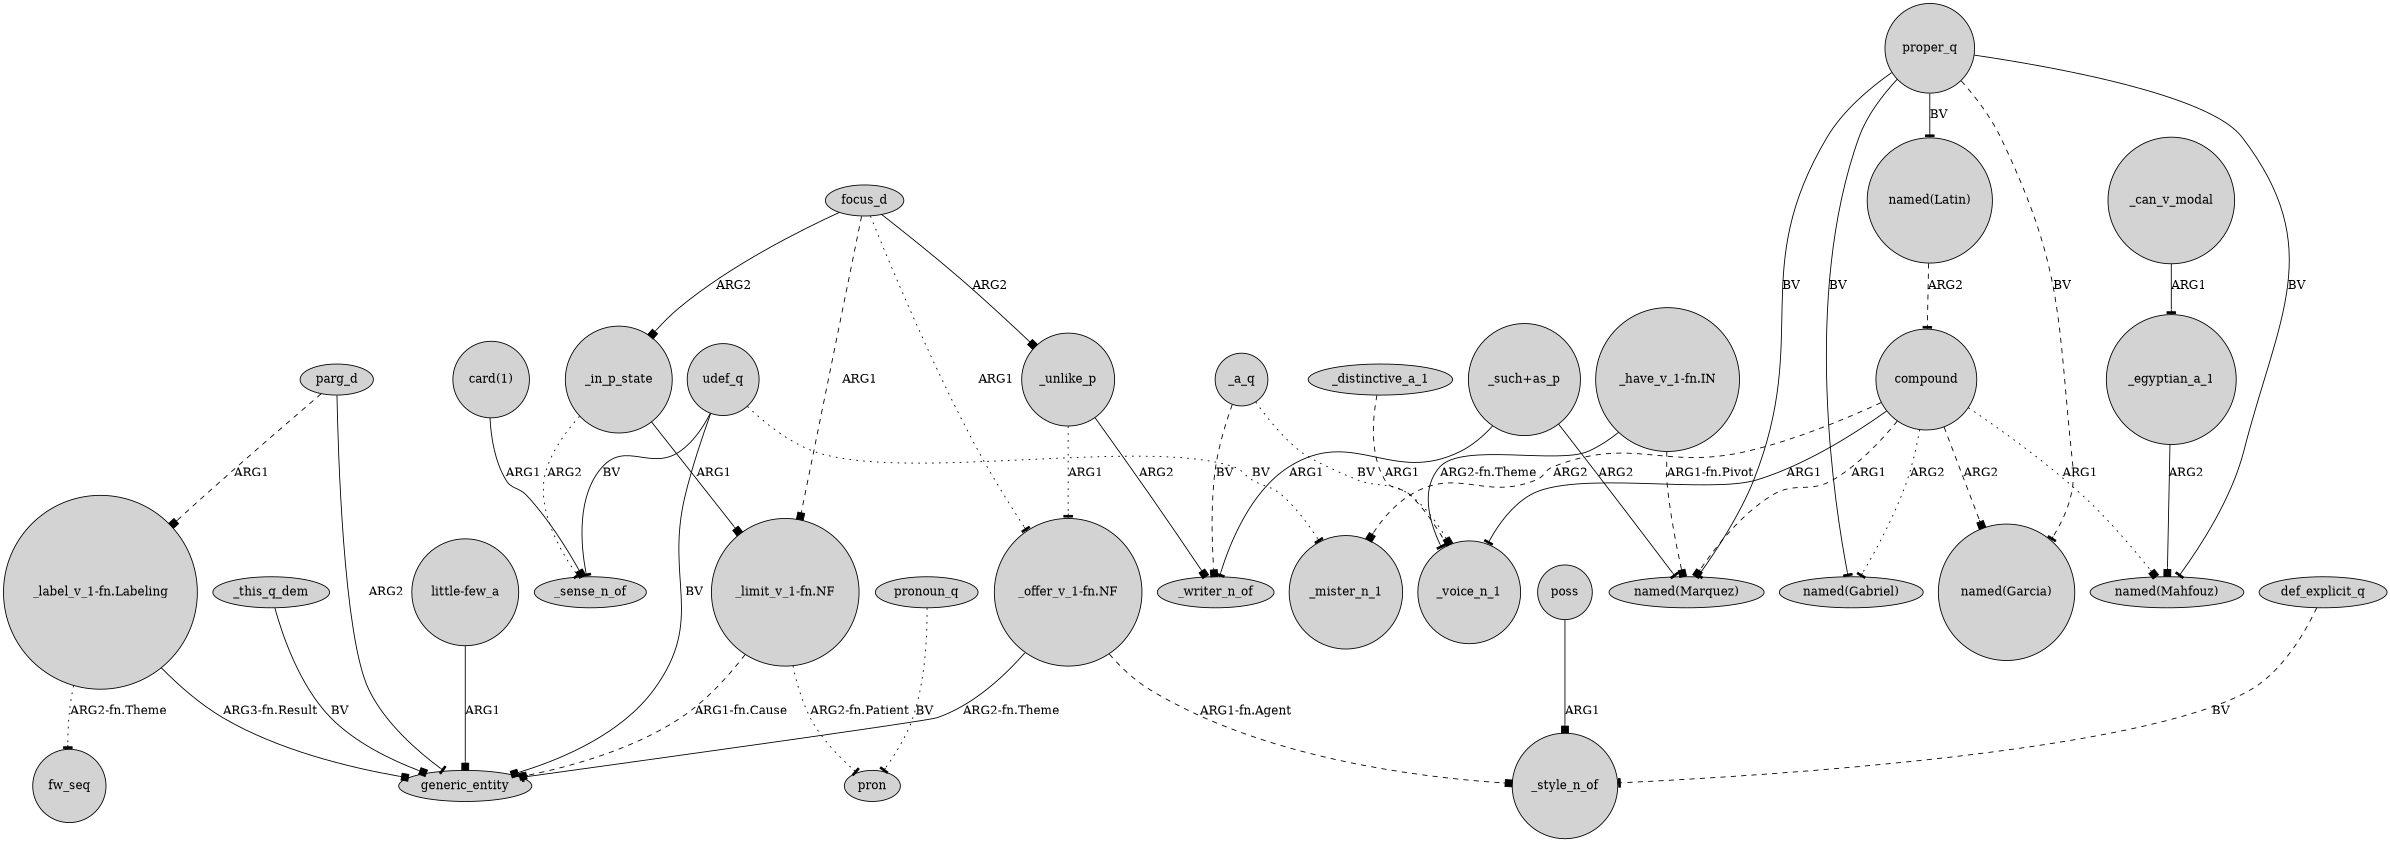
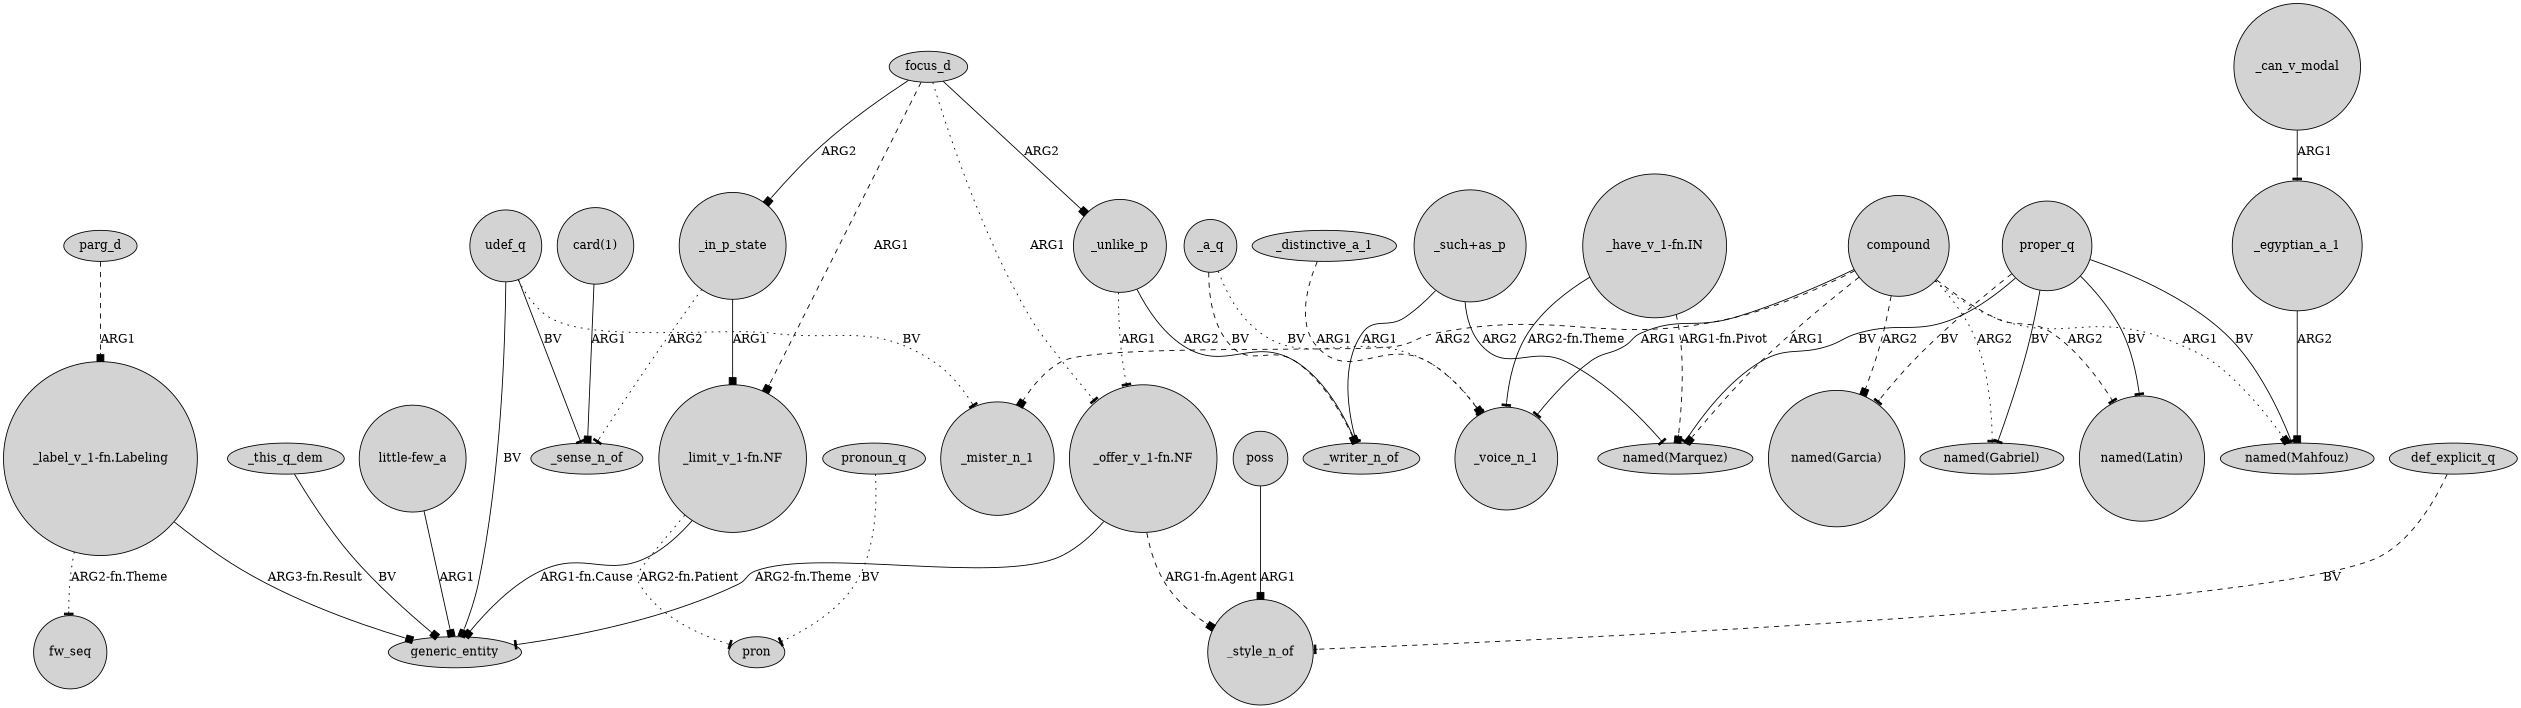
edge "named(Latin)" -> "compound": reversed
edge "parg_d" -> "generic_entity": removed, label "ARG2"
edge "_limit_v_1-fn.NF" -> "generic_entity": style dashed -> solid
